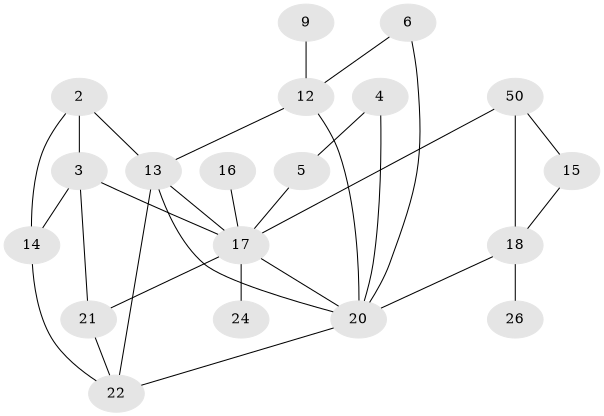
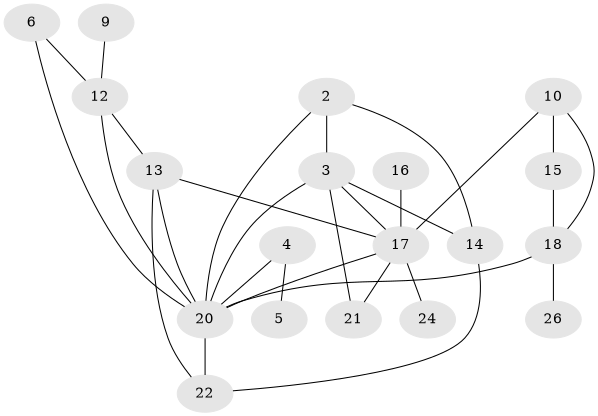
node "50": label "50" -> "10"
edge "2" -- "13": now "2" -- "20"
edge "5" -- "17": removed
edge "3" -- "20": added
edge "21" -- "22": removed
